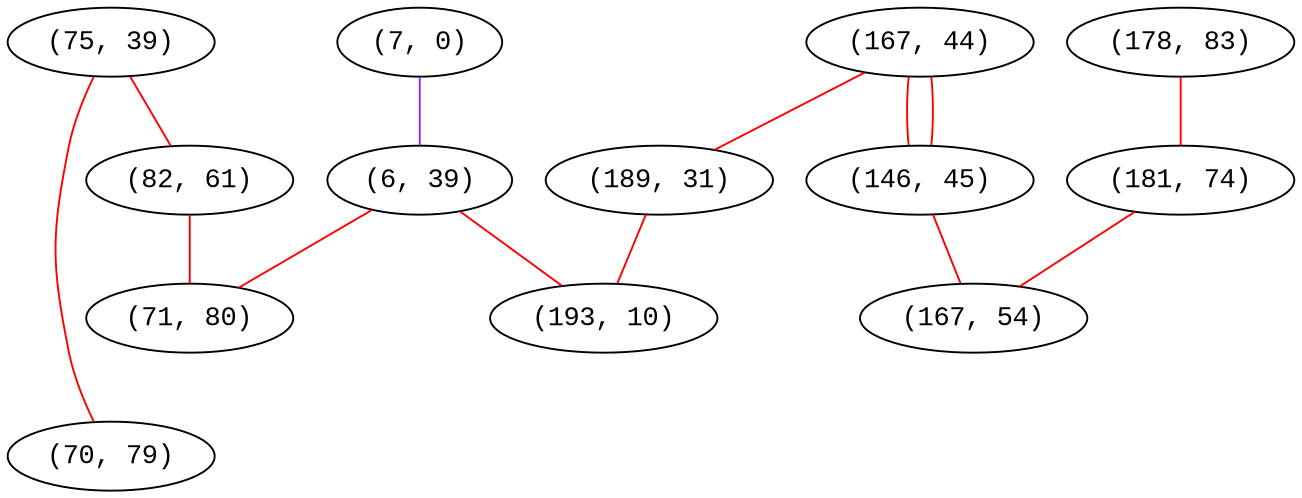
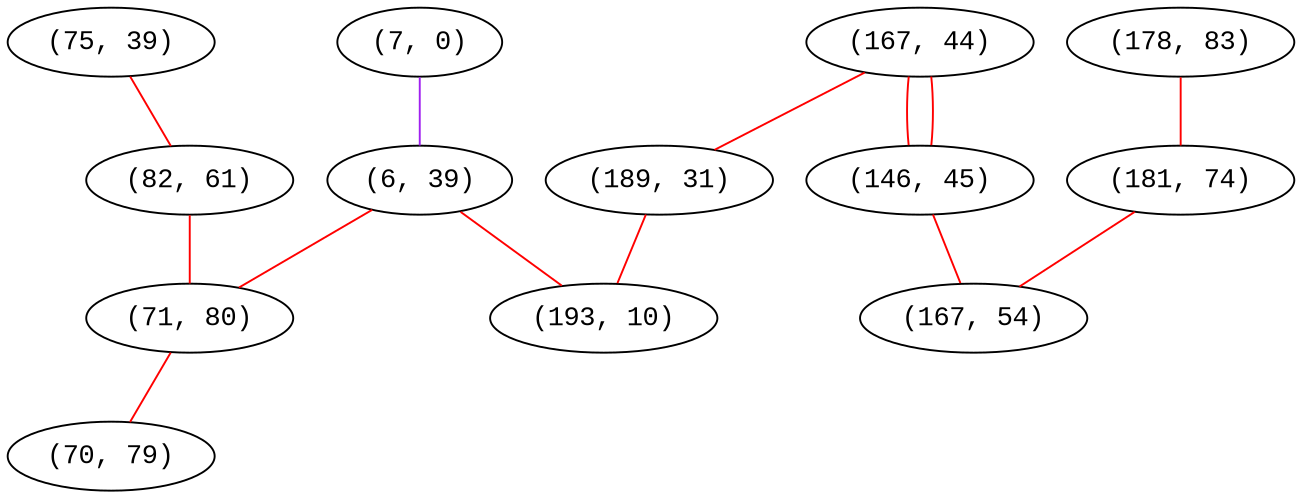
edge "(75, 39)" -- "(70, 79)": now "(71, 80)" -- "(70, 79)"
